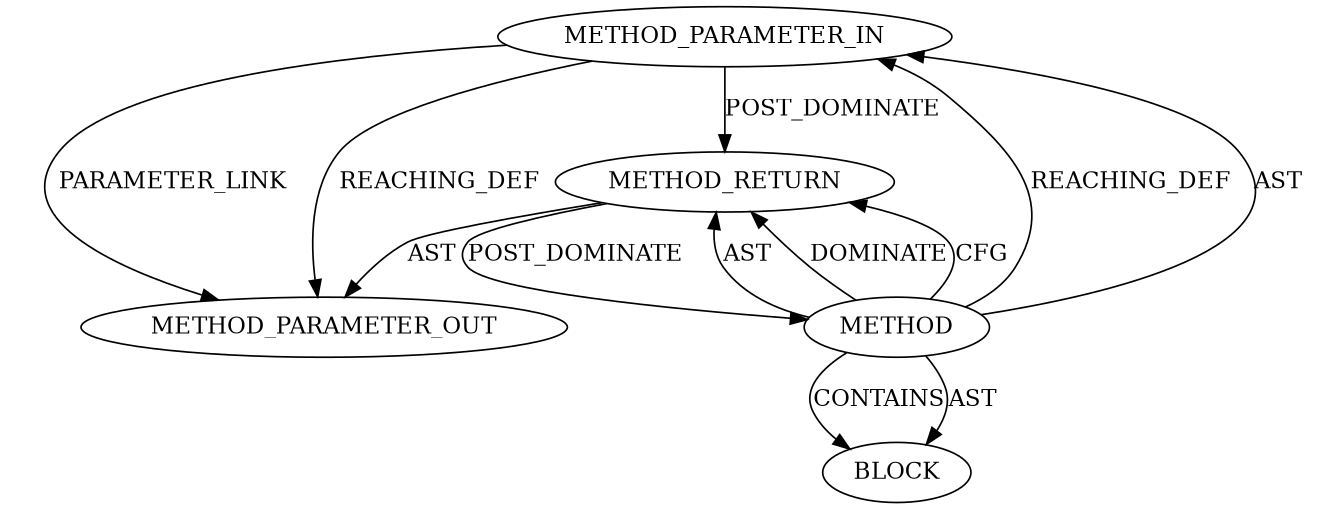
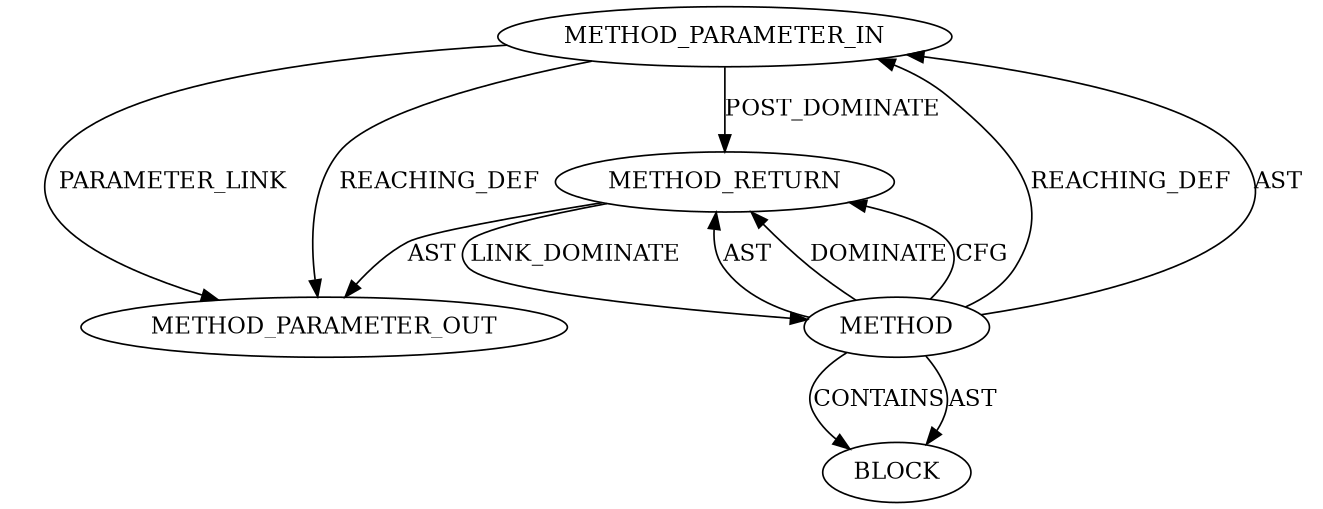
edge "METHOD_RETURN" -> "METHOD": label "POST_DOMINATE" -> "LINK_DOMINATE"
